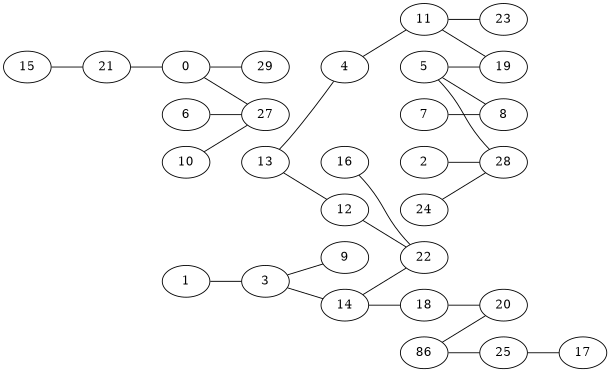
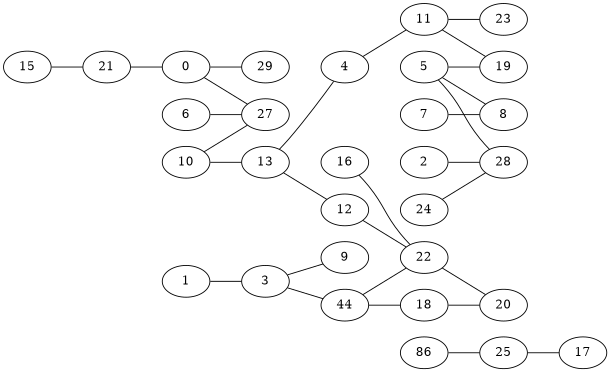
edge "10" -- "13": added
node "14": label "14" -> "44"
edge "20" -- "86": now "20" -- "22"
